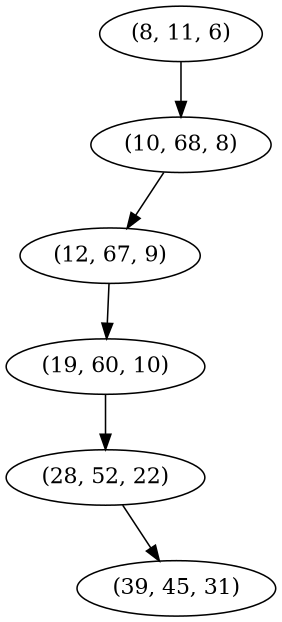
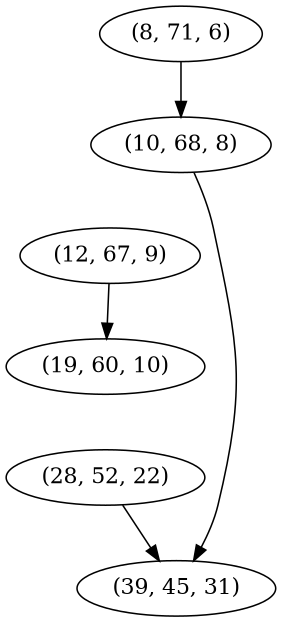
node "(8, 11, 6)": label "(8, 11, 6)" -> "(8, 71, 6)"
edge "(10, 68, 8)" -> "(12, 67, 9)": now "(10, 68, 8)" -> "(39, 45, 31)"
edge "(19, 60, 10)" -> "(28, 52, 22)": removed
